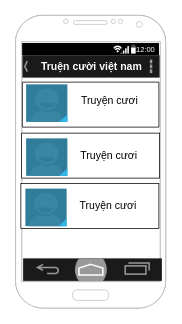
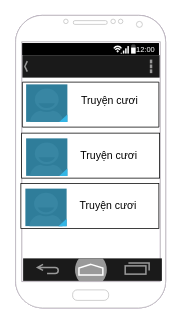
node "Truện cười việt nam": removed
